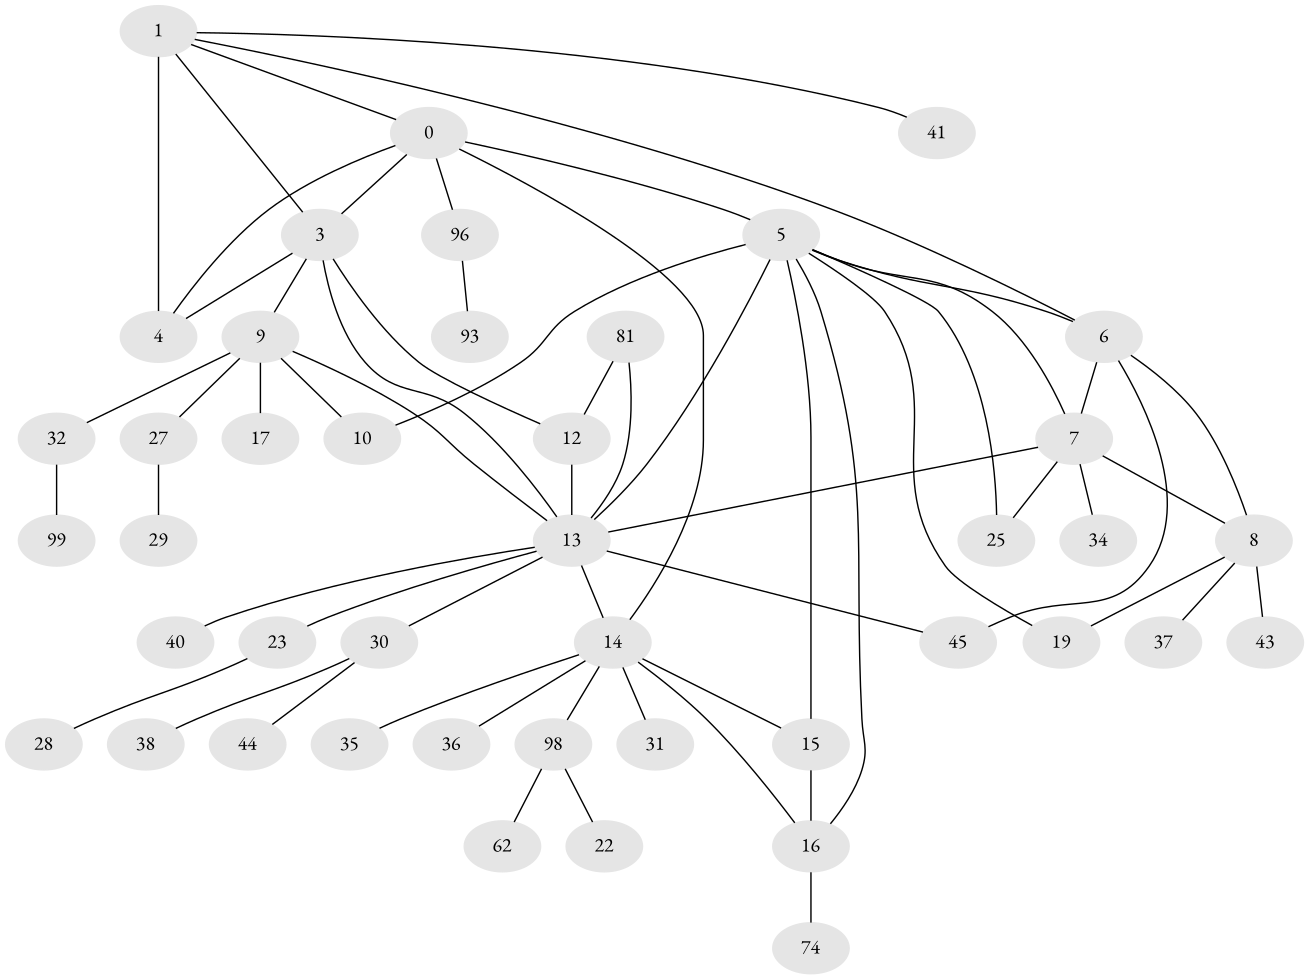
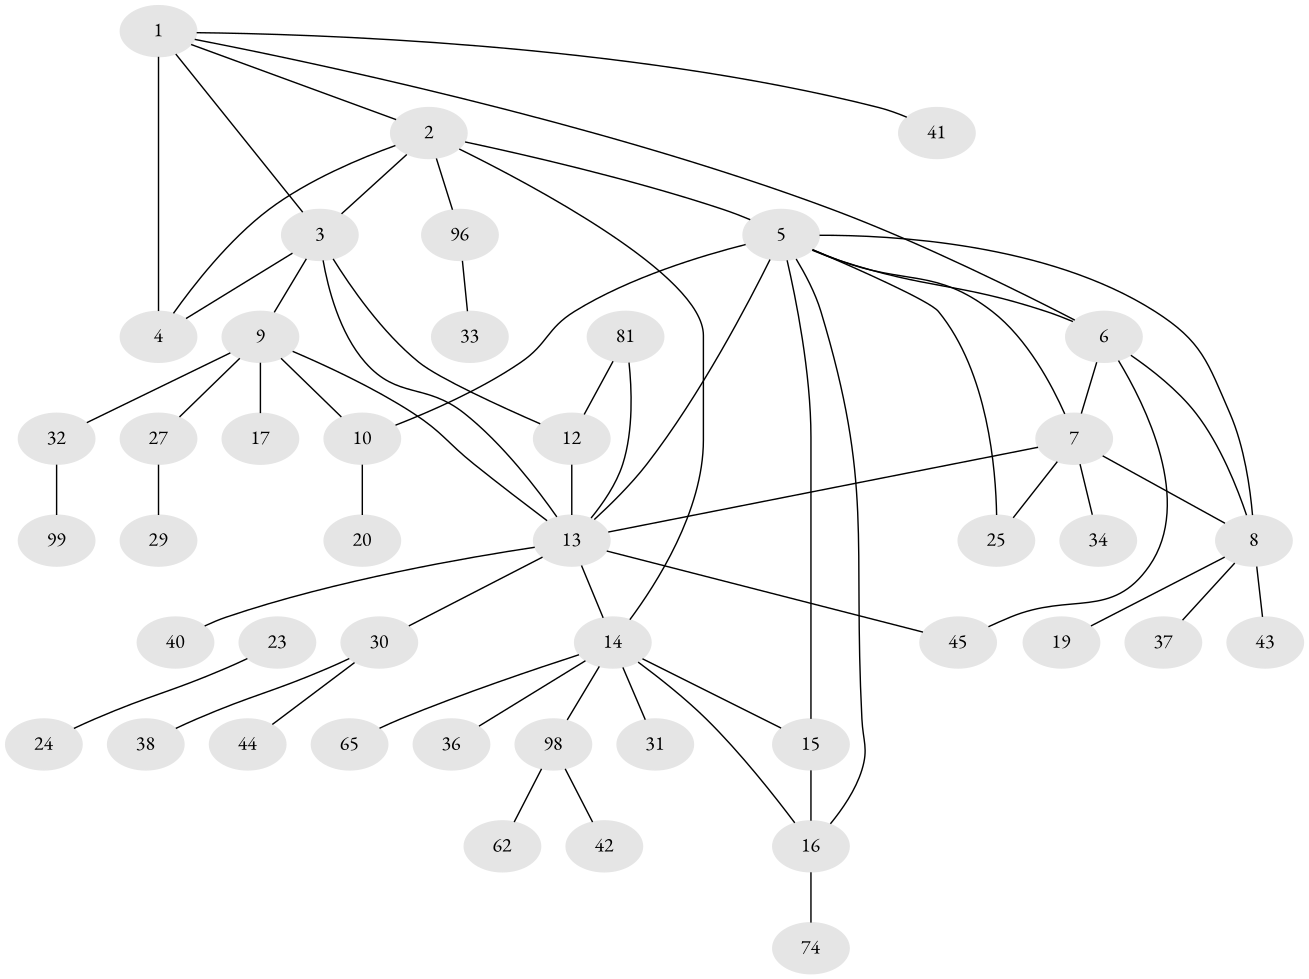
node "0": label "0" -> "2"
node "93": label "93" -> "33"
edge "5" -- "19": now "5" -- "8"
node "20": added
edge "13" -- "23": removed
node "28": label "28" -> "24"
node "35": label "35" -> "65"
node "22": label "22" -> "42"
